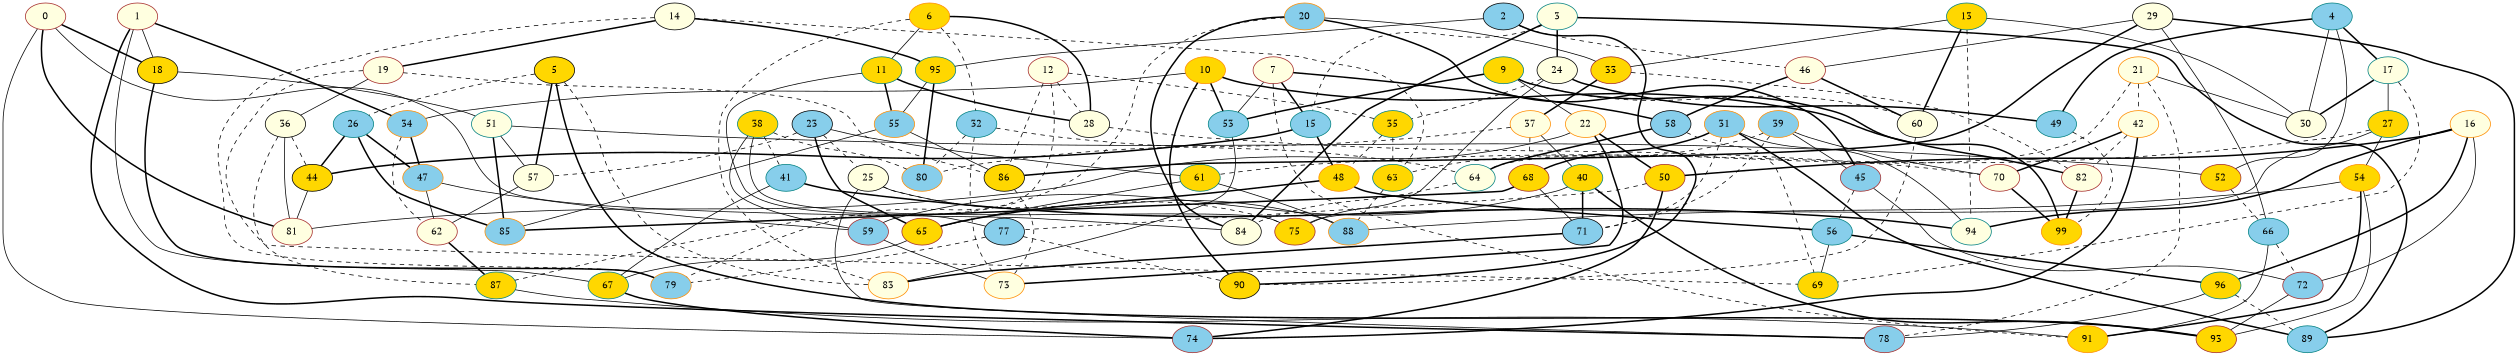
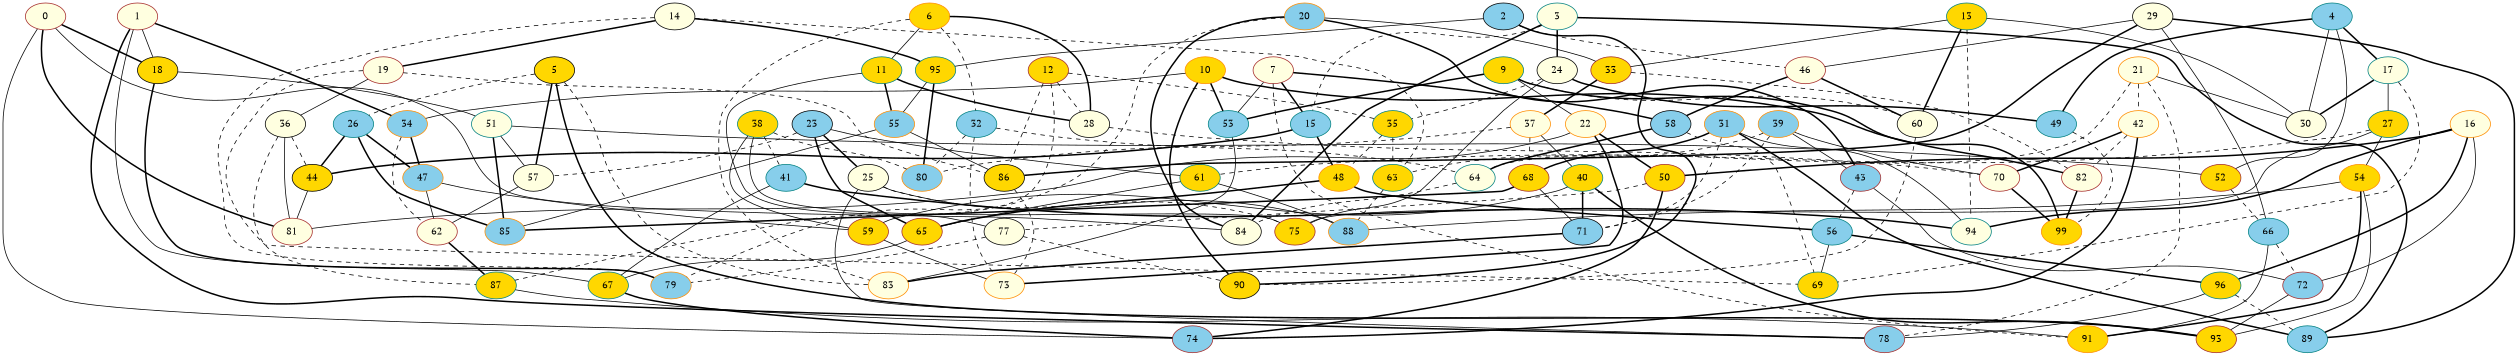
node "12": fillcolor lightyellow -> gold
edge "23" -- "25": style dashed -> bold
node "45": label "45" -> "43"
node "59": fillcolor skyblue -> gold
node "77": fillcolor skyblue -> lightyellow
